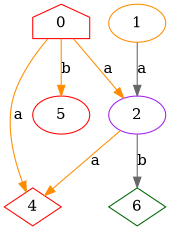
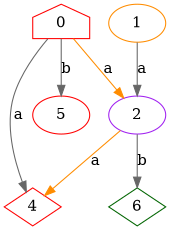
edge "0" -> "5": color darkorange -> gray40
edge "0" -> "4": color darkorange -> gray40
